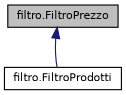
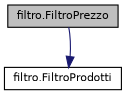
edge "filtro.FiltroProdotti" -> "filtro.FiltroPrezzo": reversed
